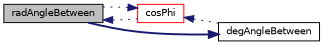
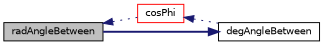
edge "radAngleBetween" -> "cosPhi": removed
